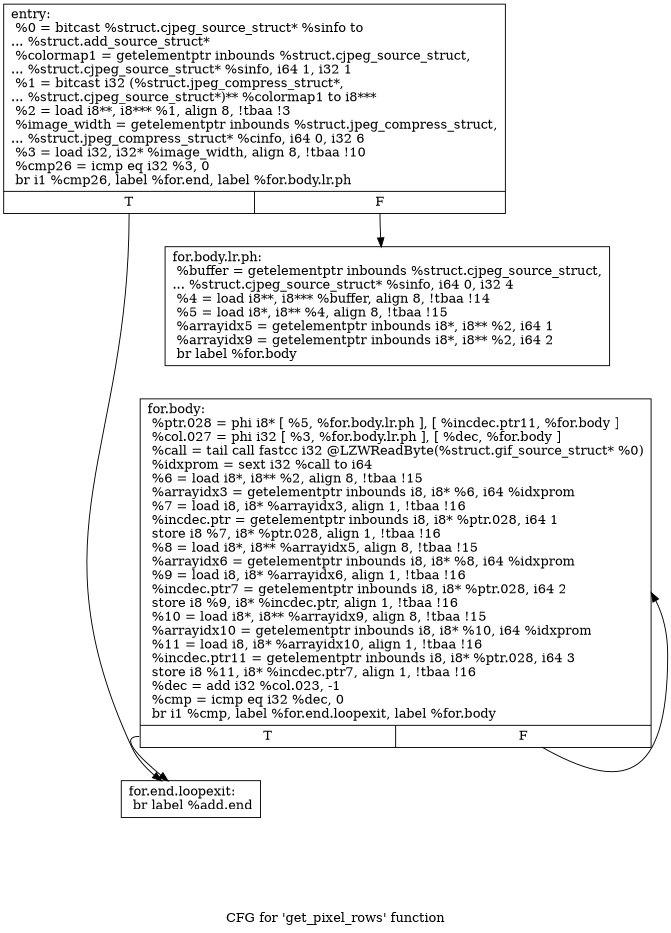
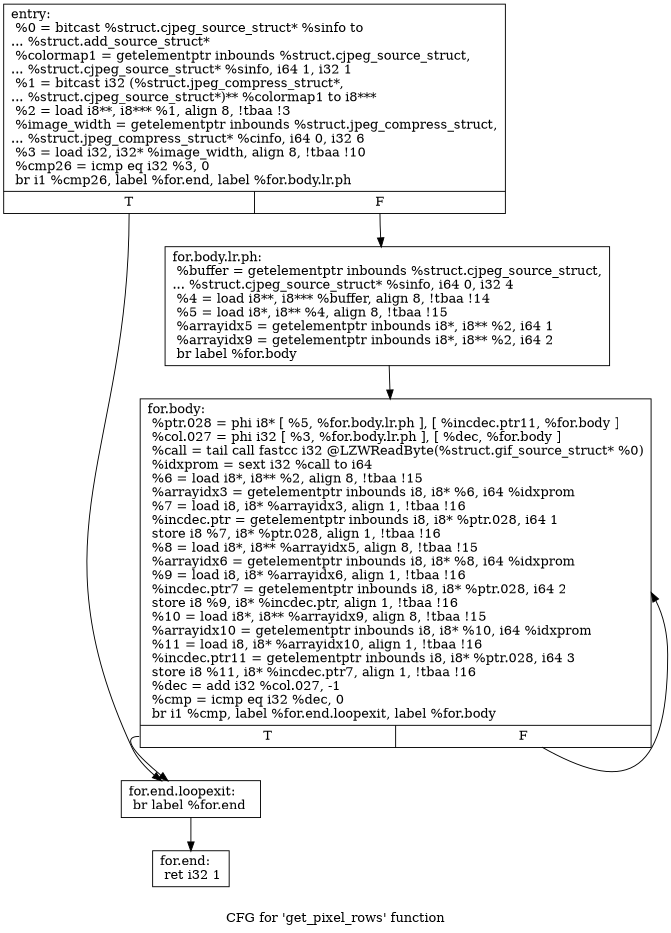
edge "for.body.lr.ph:" -> "for.body:": added
node "for.body:": text "%dec = add i32 %col.023, -1" -> "%dec = add i32 %col.027, -1"
node "for.end.loopexit:": text "br label %add.end" -> "br label %for.end"
node "for.end:": added
